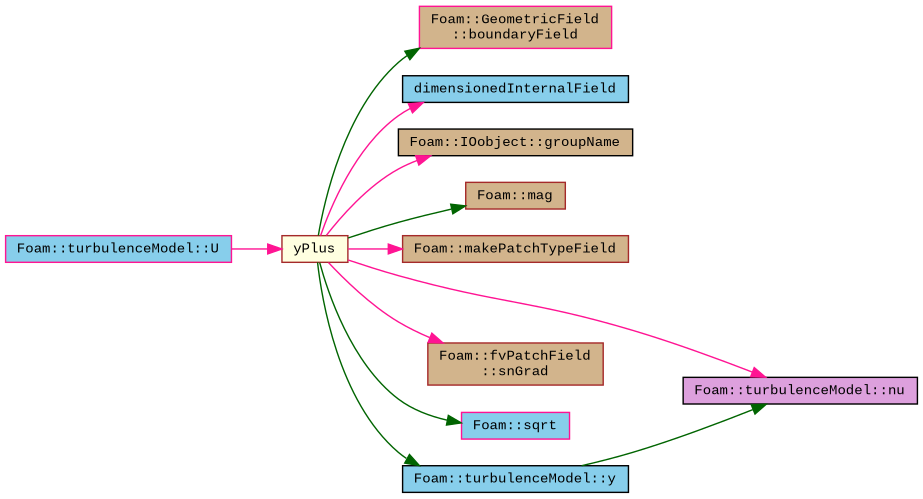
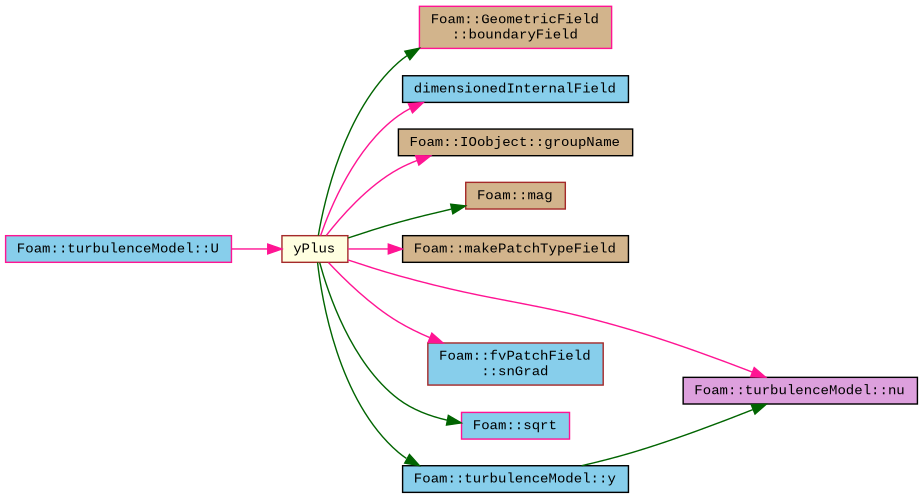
node "Foam::makePatchTypeField": color brown -> black
node "Foam::fvPatchField ::snGrad": fillcolor tan -> skyblue
